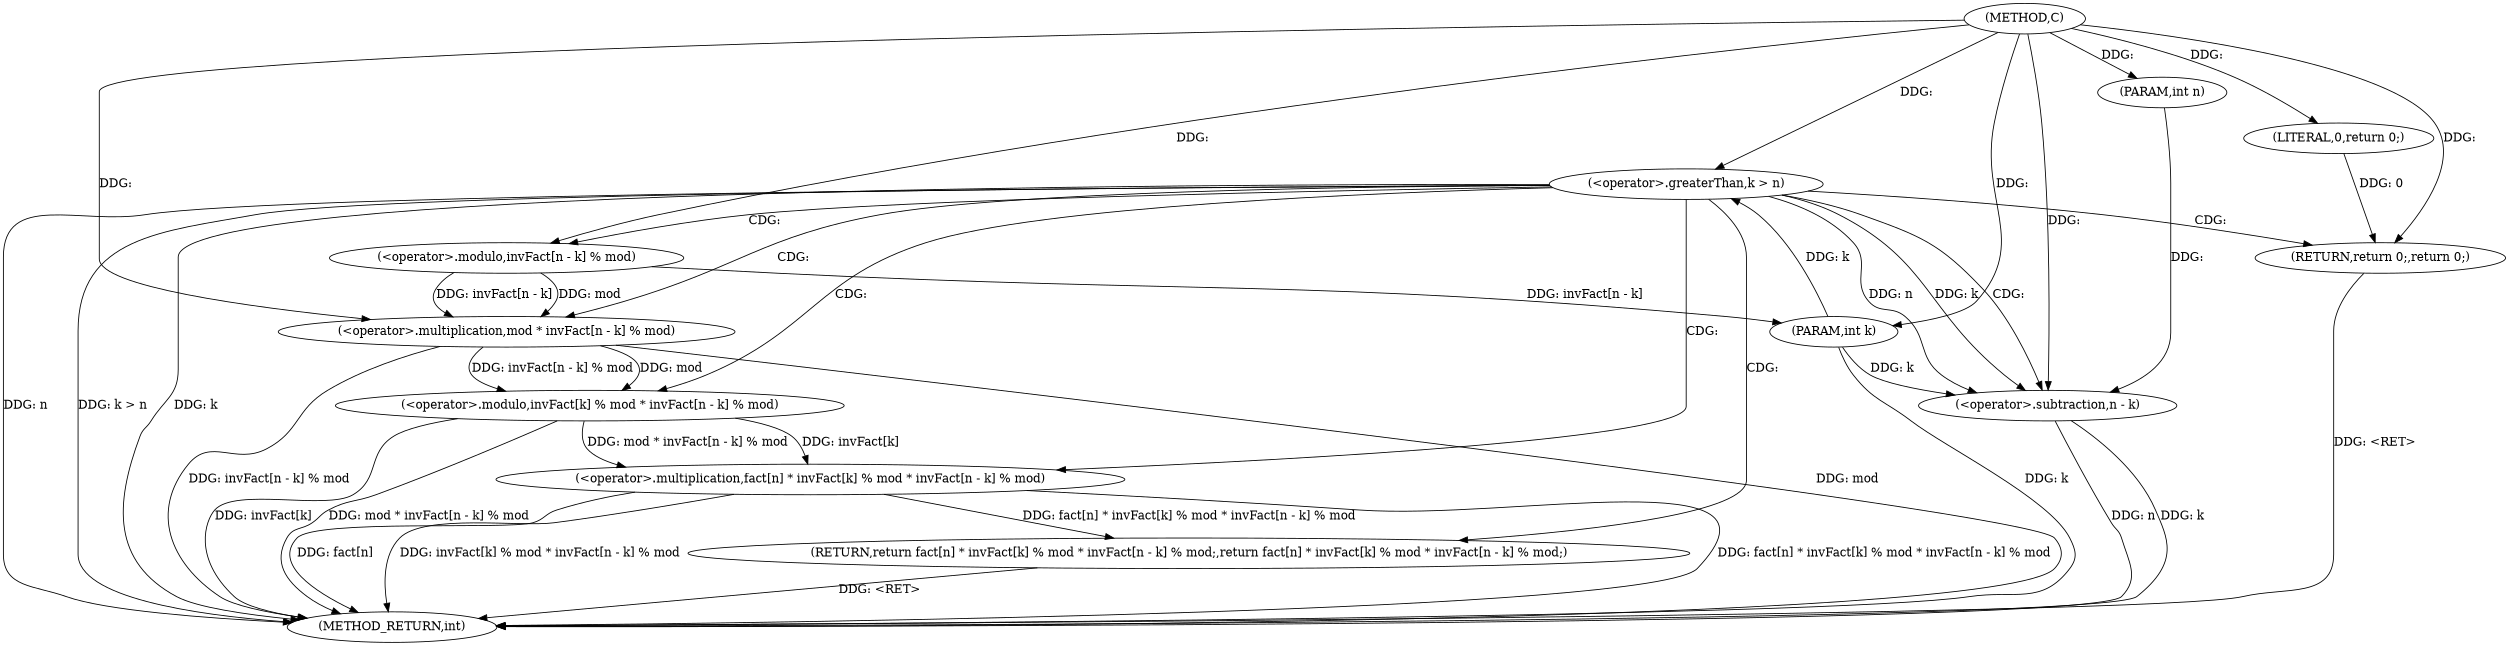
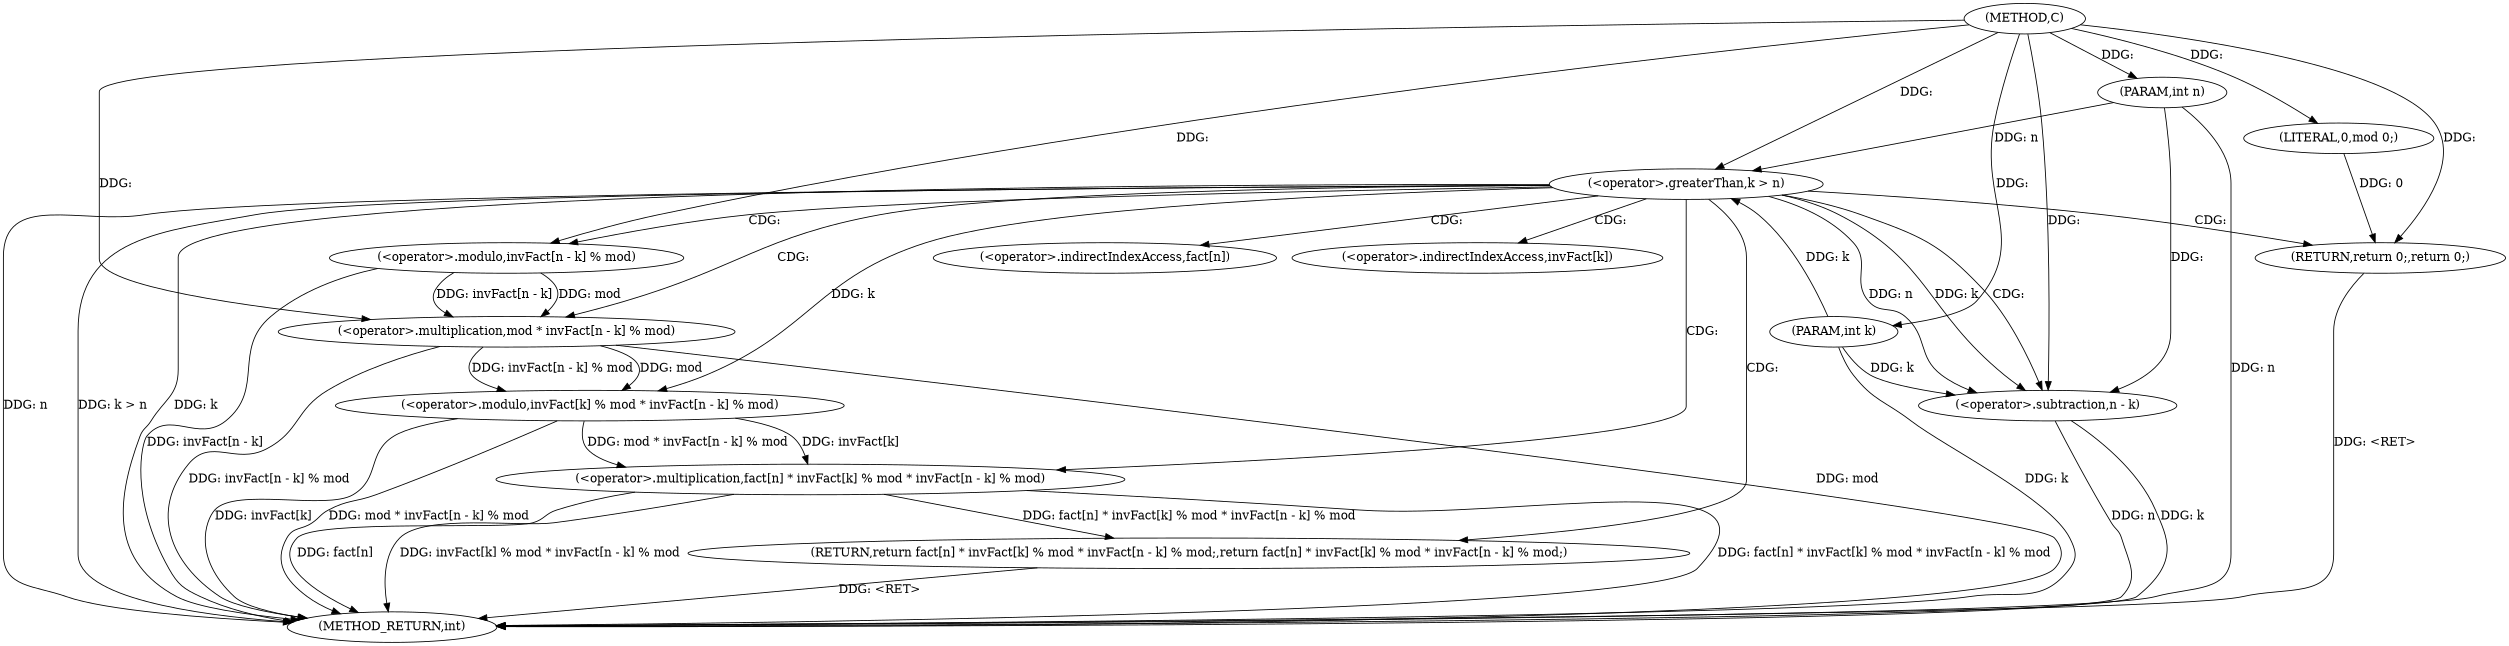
edge "(PARAM,int n)" -> "(<operator>.greaterThan,k > n)": added, label "DDG: n"
node "(LITERAL,0,return 0;)": label "(LITERAL,0,return 0;)" -> "(LITERAL,0,mod 0;)"
node "(<operator>.indirectIndexAccess,fact[n])": added
node "(<operator>.indirectIndexAccess,invFact[k])": added
edge "(<operator>.modulo,invFact[n - k] % mod)" -> "(PARAM,int k)": now "(<operator>.modulo,invFact[n - k] % mod)" -> "(METHOD_RETURN,int)"
edge "(<operator>.greaterThan,k > n)" -> "(<operator>.modulo,invFact[k] % mod * invFact[n - k] % mod)": label "CDG: " -> "DDG: k"
edge "(PARAM,int n)" -> "(METHOD_RETURN,int)": added, label "DDG: n"
